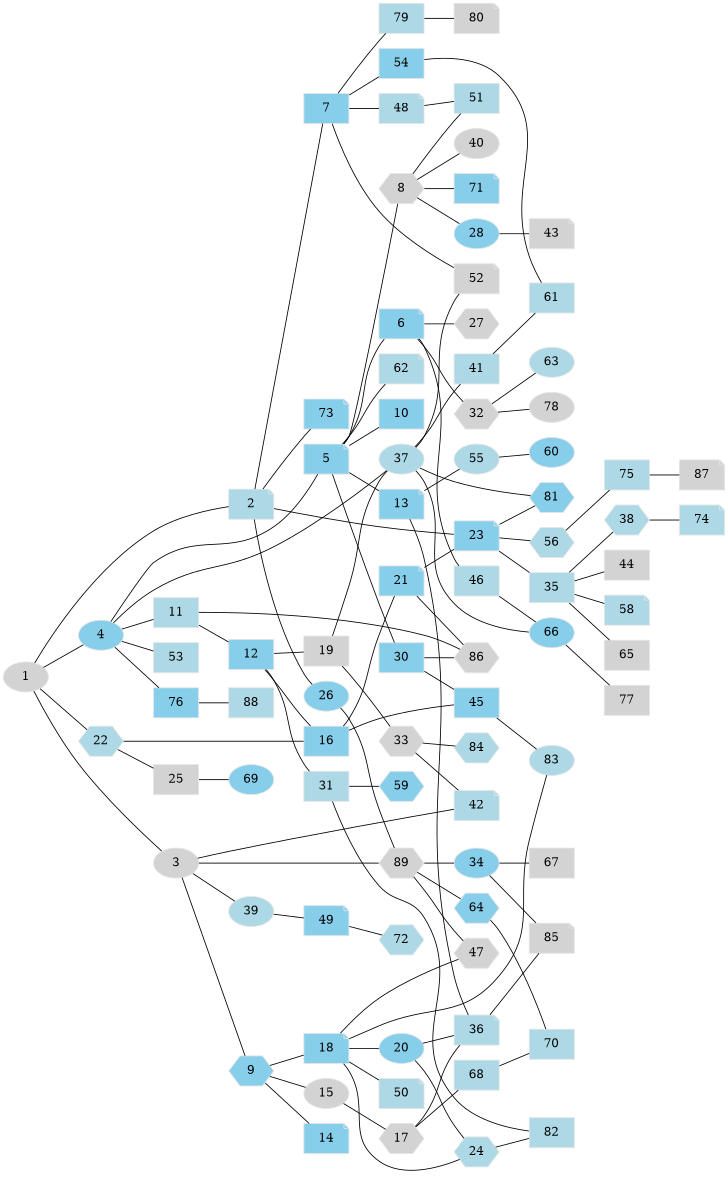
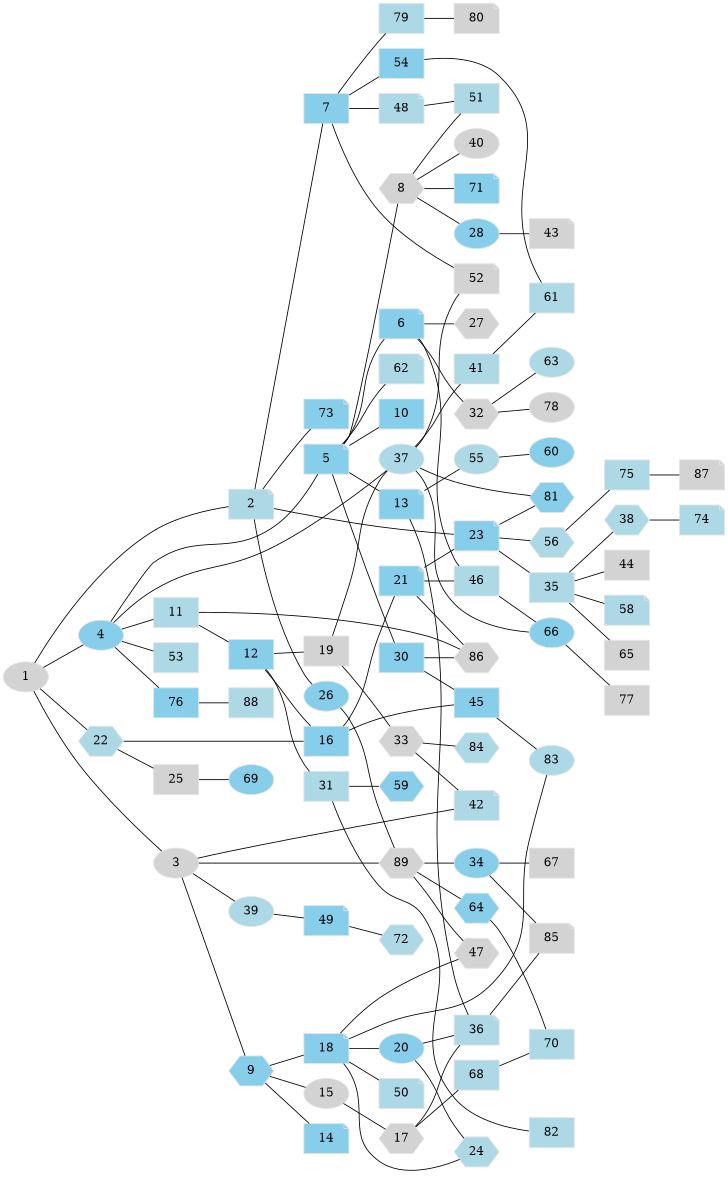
edge "21" -- "46": added
edge "82" -- "24": removed
